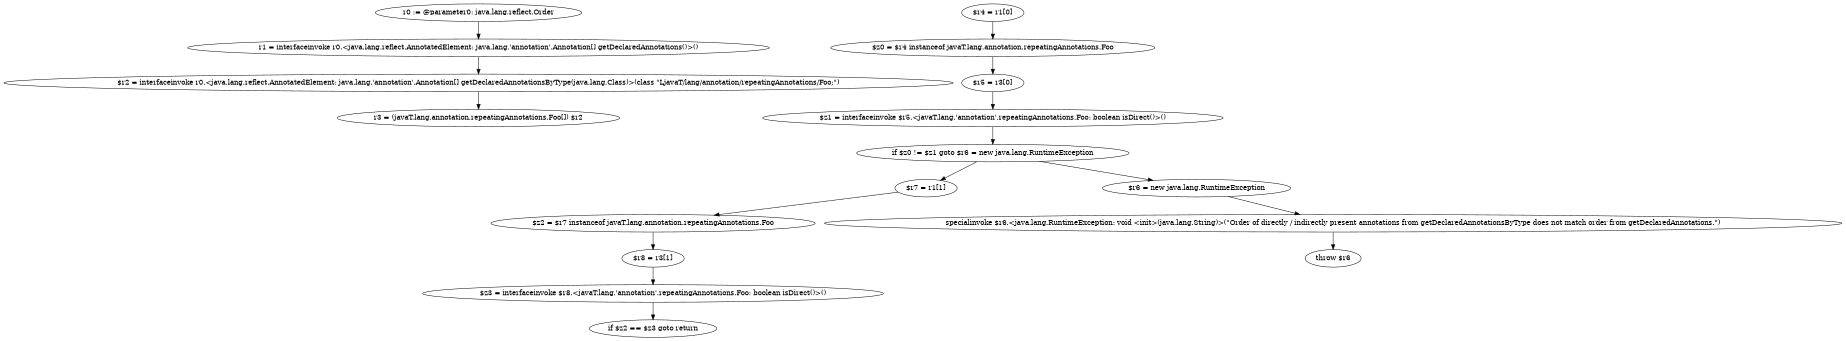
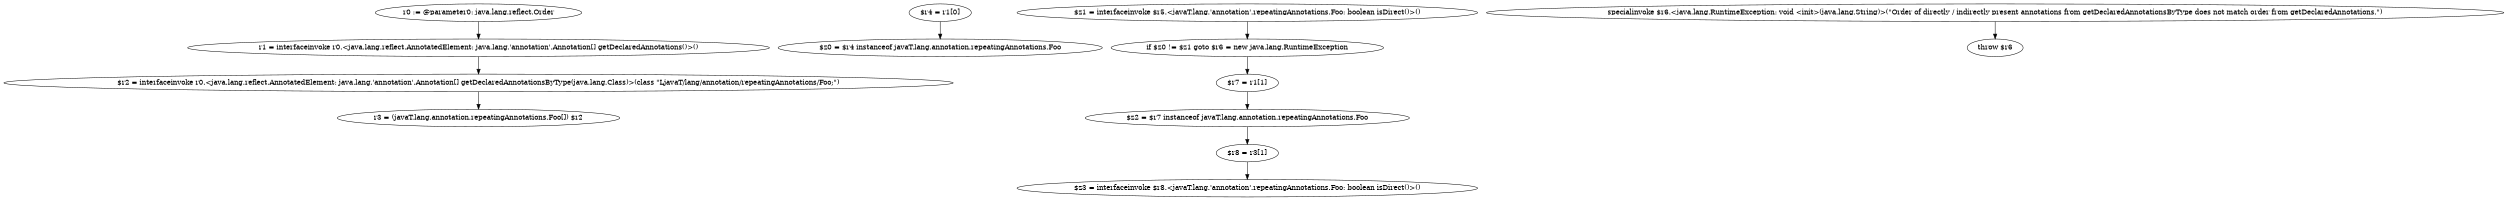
node "$r5 = r3[0]": removed
node "$r6 = new java.lang.RuntimeException": removed
node "if $z2 == $z3 goto return": removed
